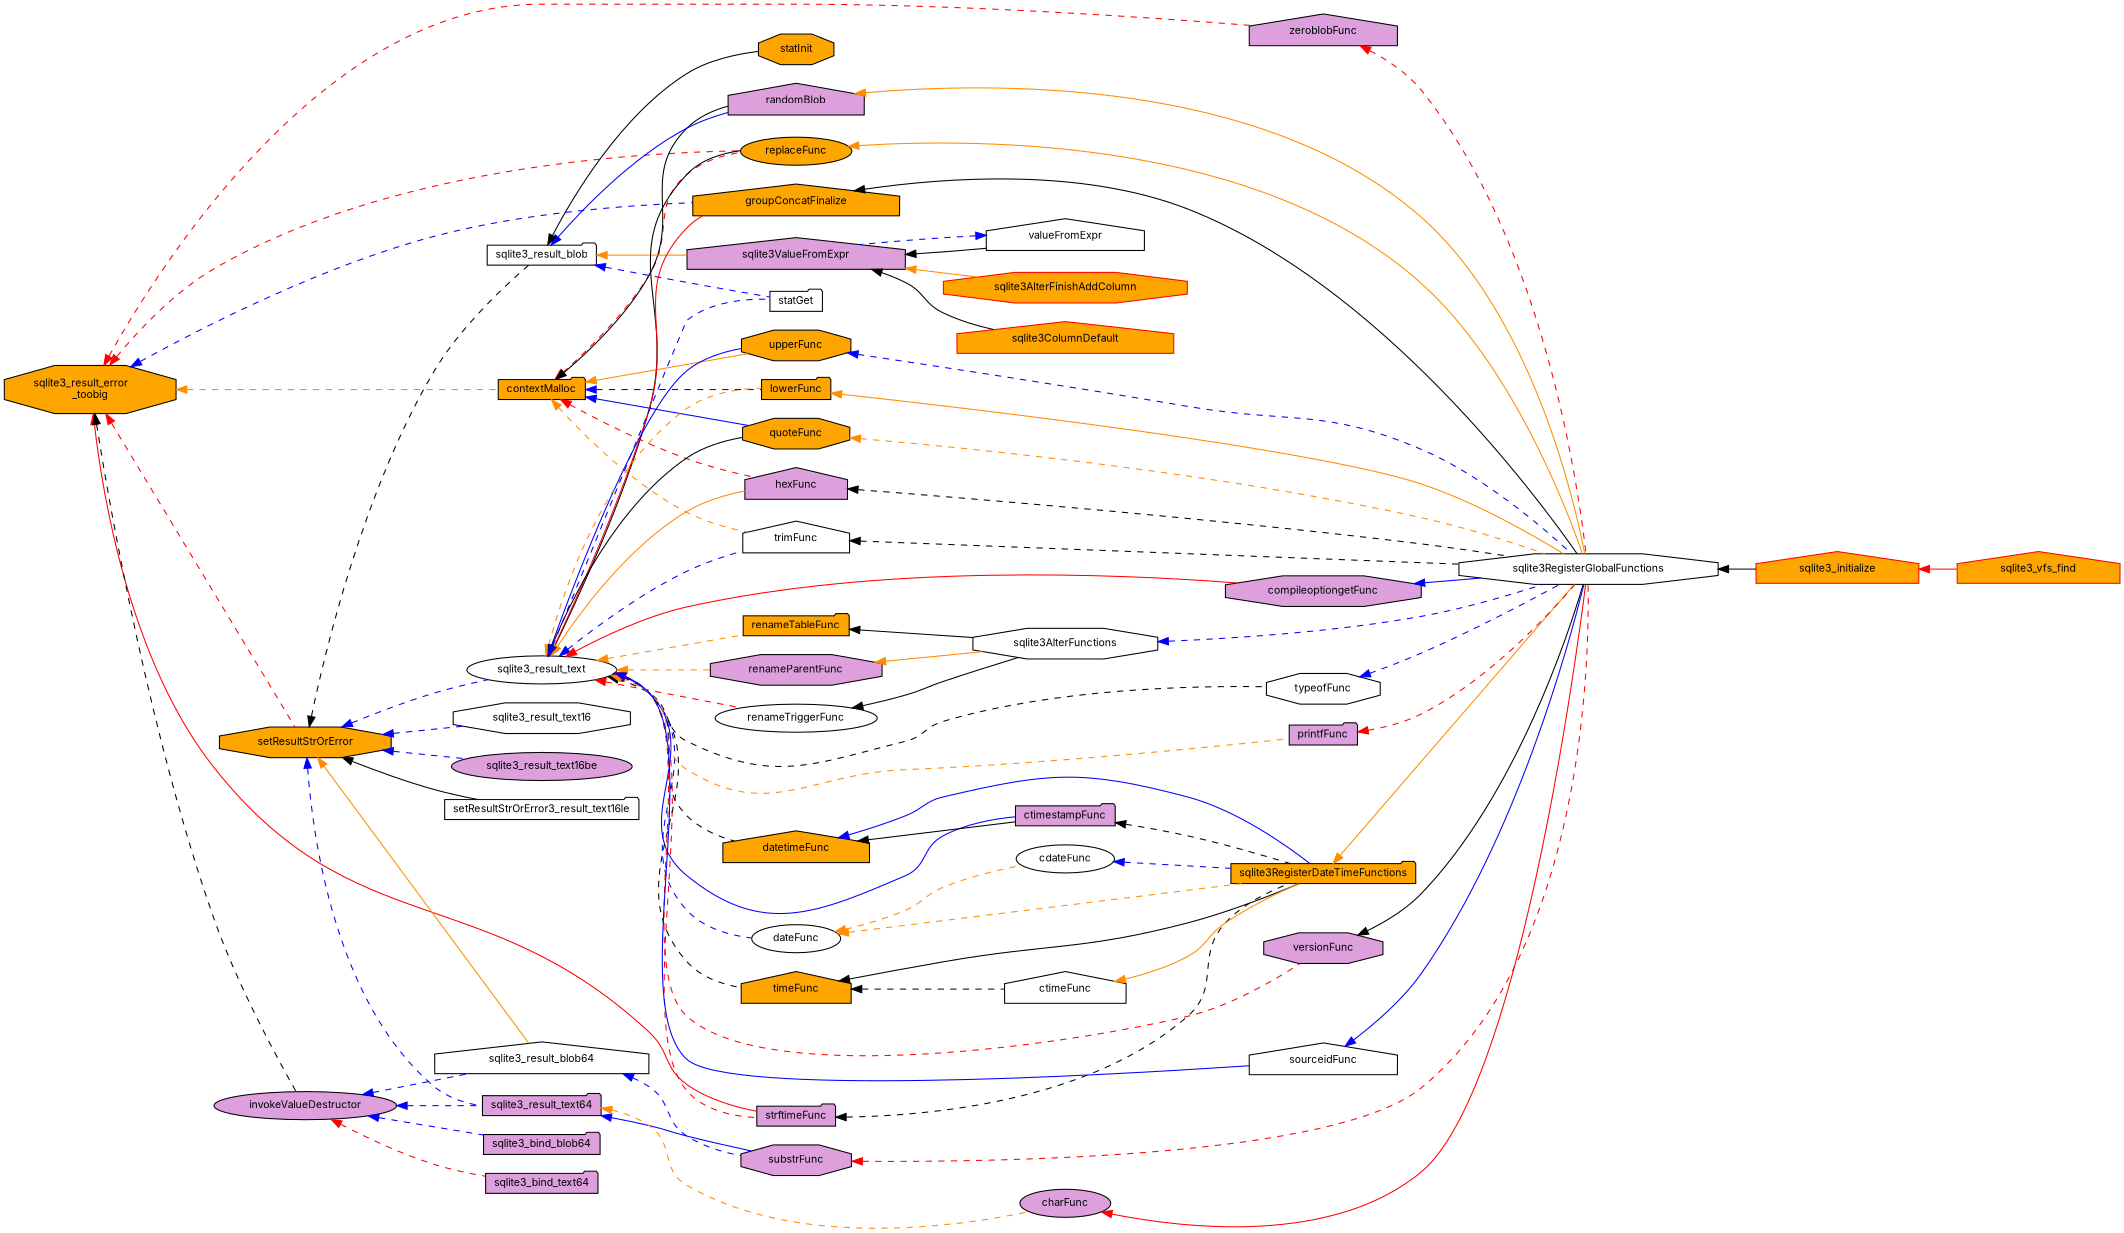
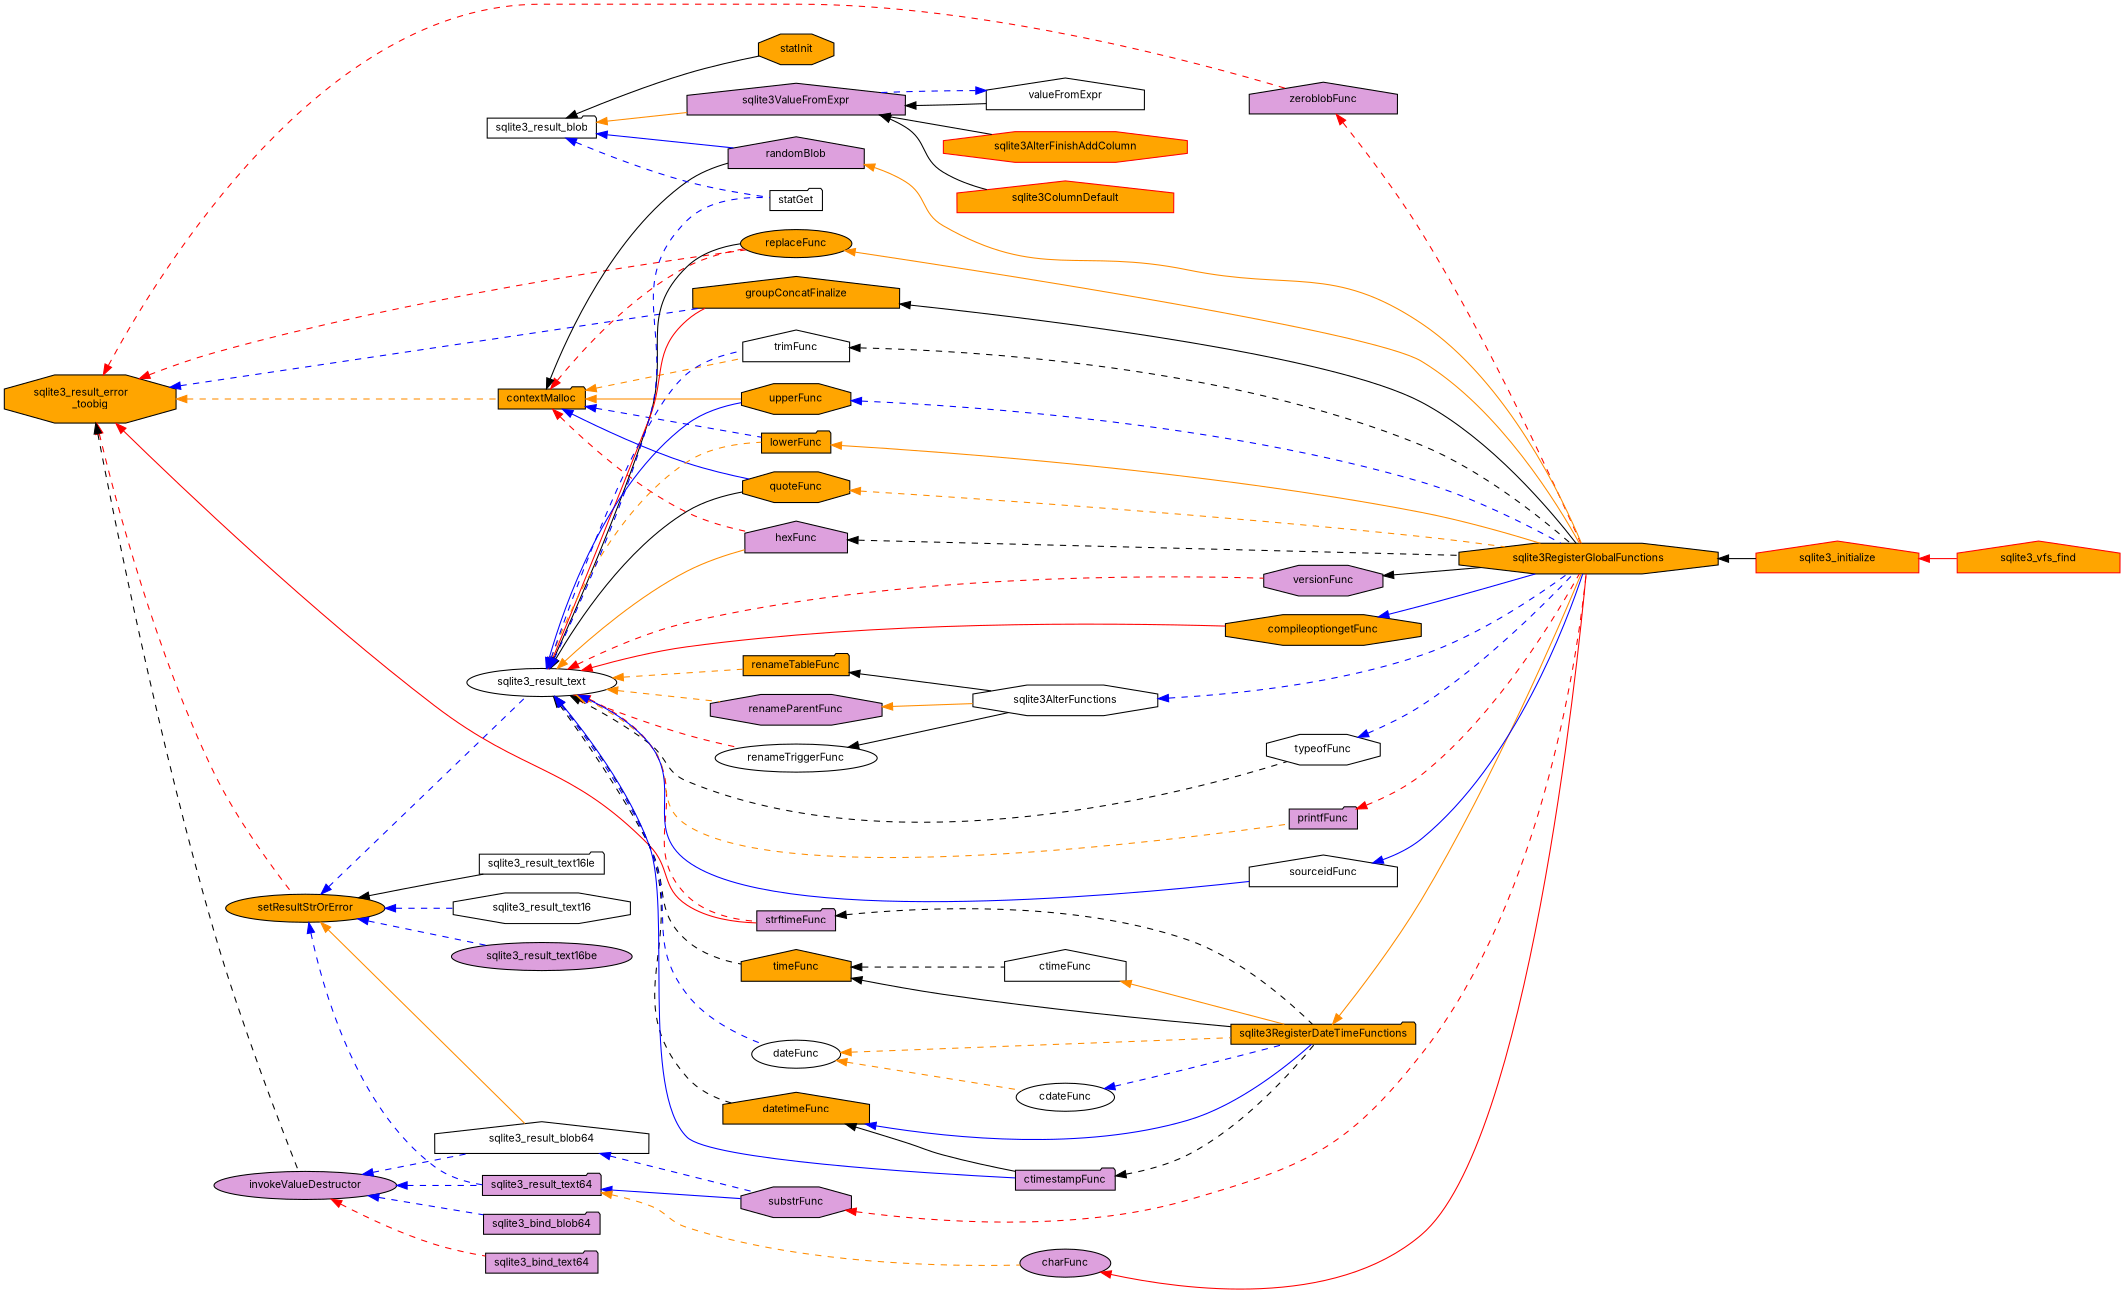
edge "sqlite3AlterFinishAddColumn" -> "sqlite3ValueFromExpr": color darkorange -> black
edge "sqlite3_result_blob" -> "setResultStrOrError": removed
node "sqlite3RegisterGlobalFunctions": fillcolor white -> orange
node "compileoptiongetFunc": fillcolor plum -> orange
node "setResultStrOrError": shape octagon -> ellipse
node "setResultStrOrError3_result_text16le": label "setResultStrOrError3_result_text16le" -> "sqlite3_result_text16le"
